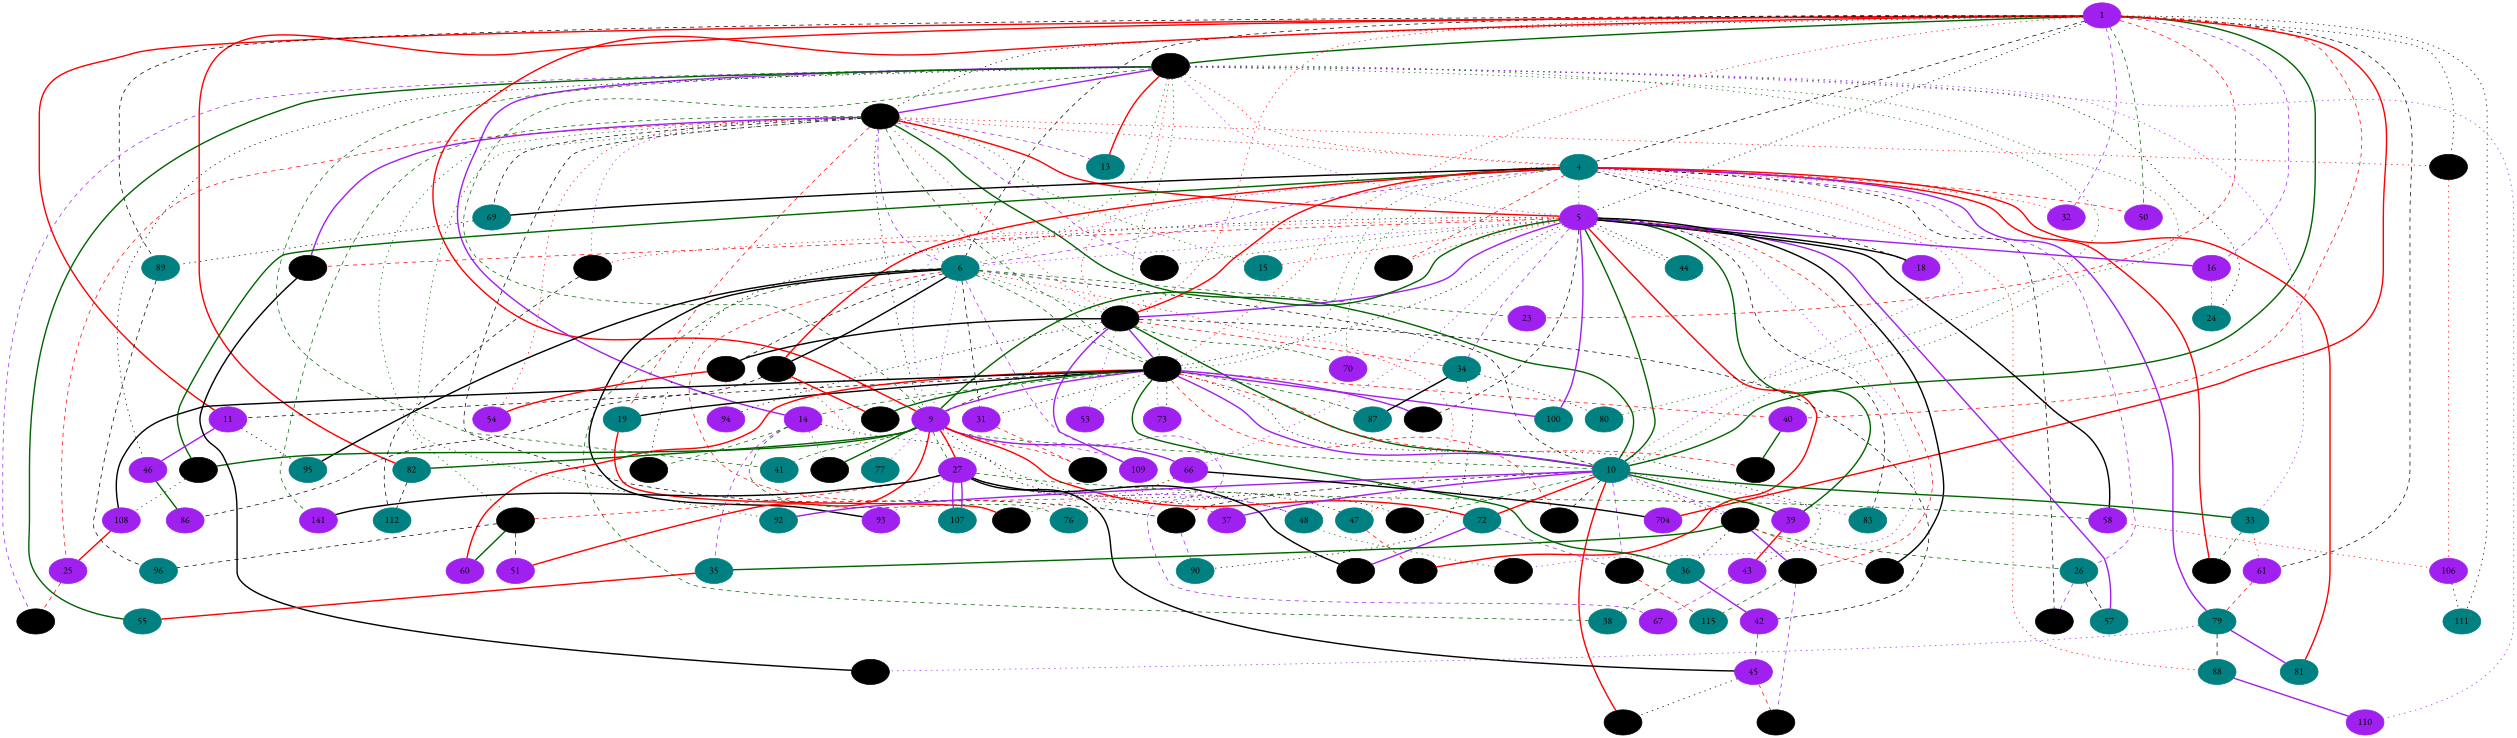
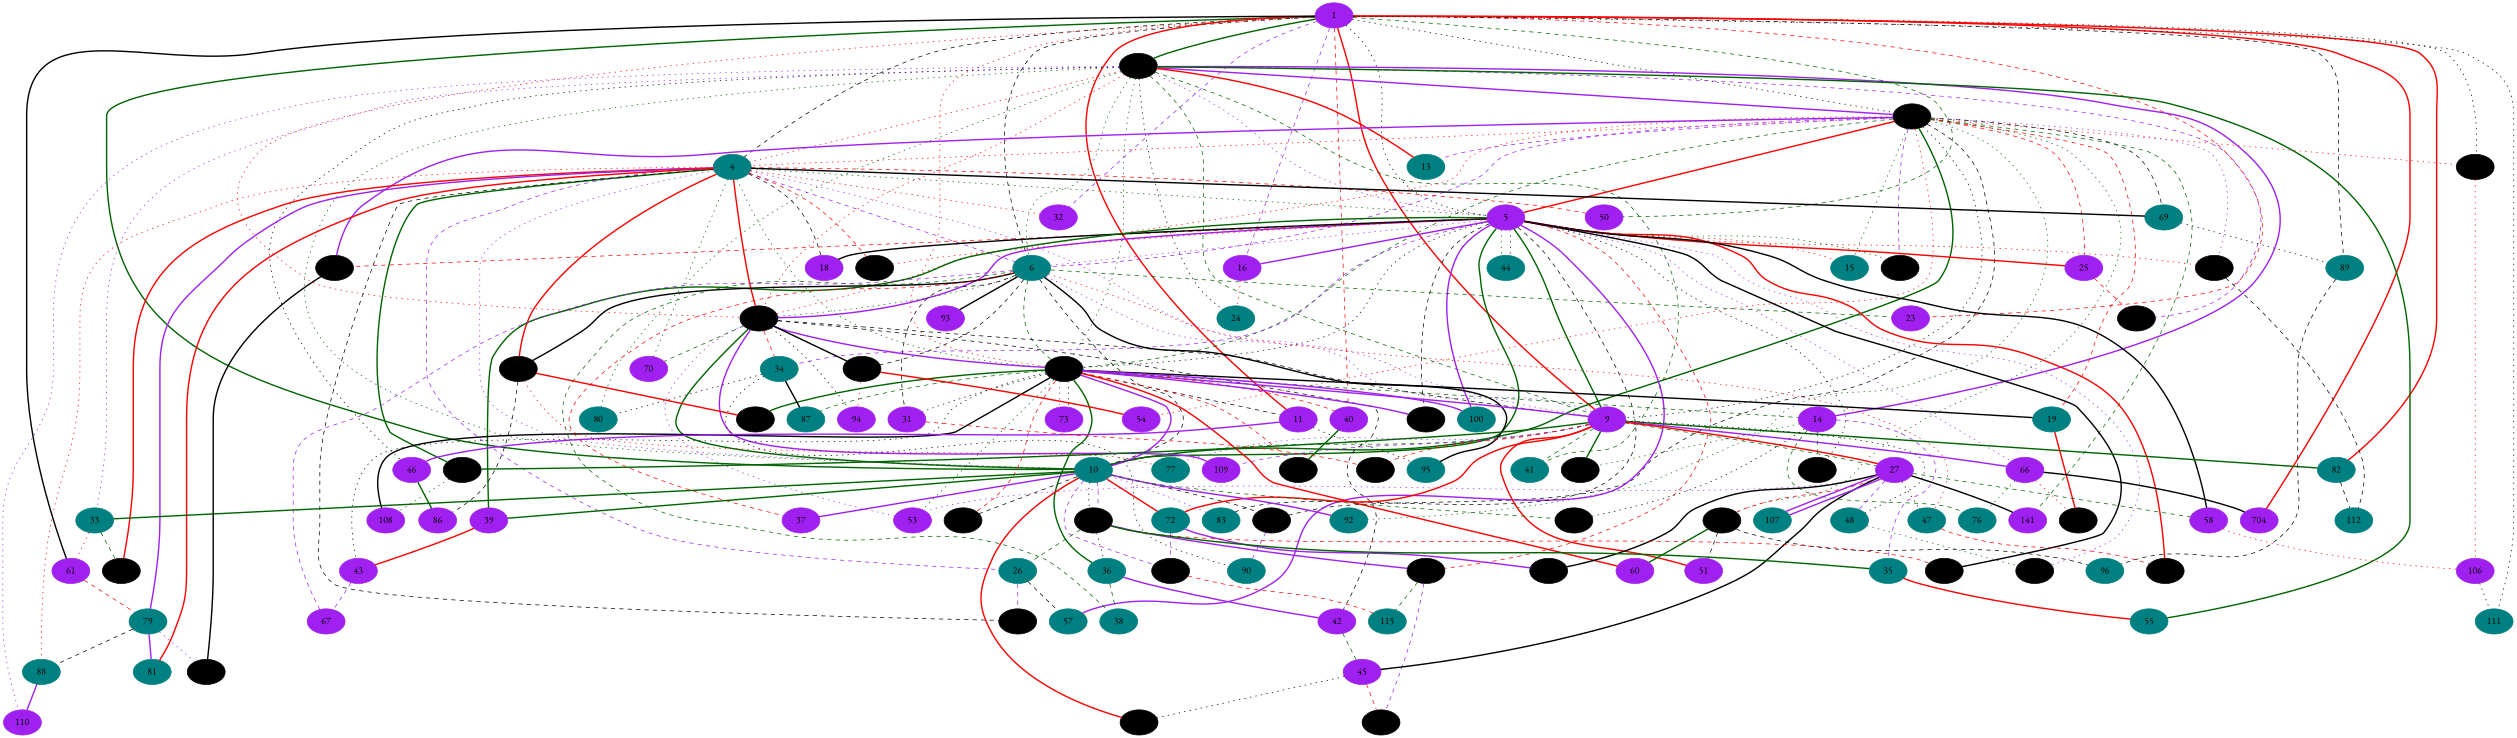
edge "1" -- "61": style dashed -> bold
edge "27" -- "93": now "27" -- "53"
edge "108" -- "25": now "5" -- "25"
